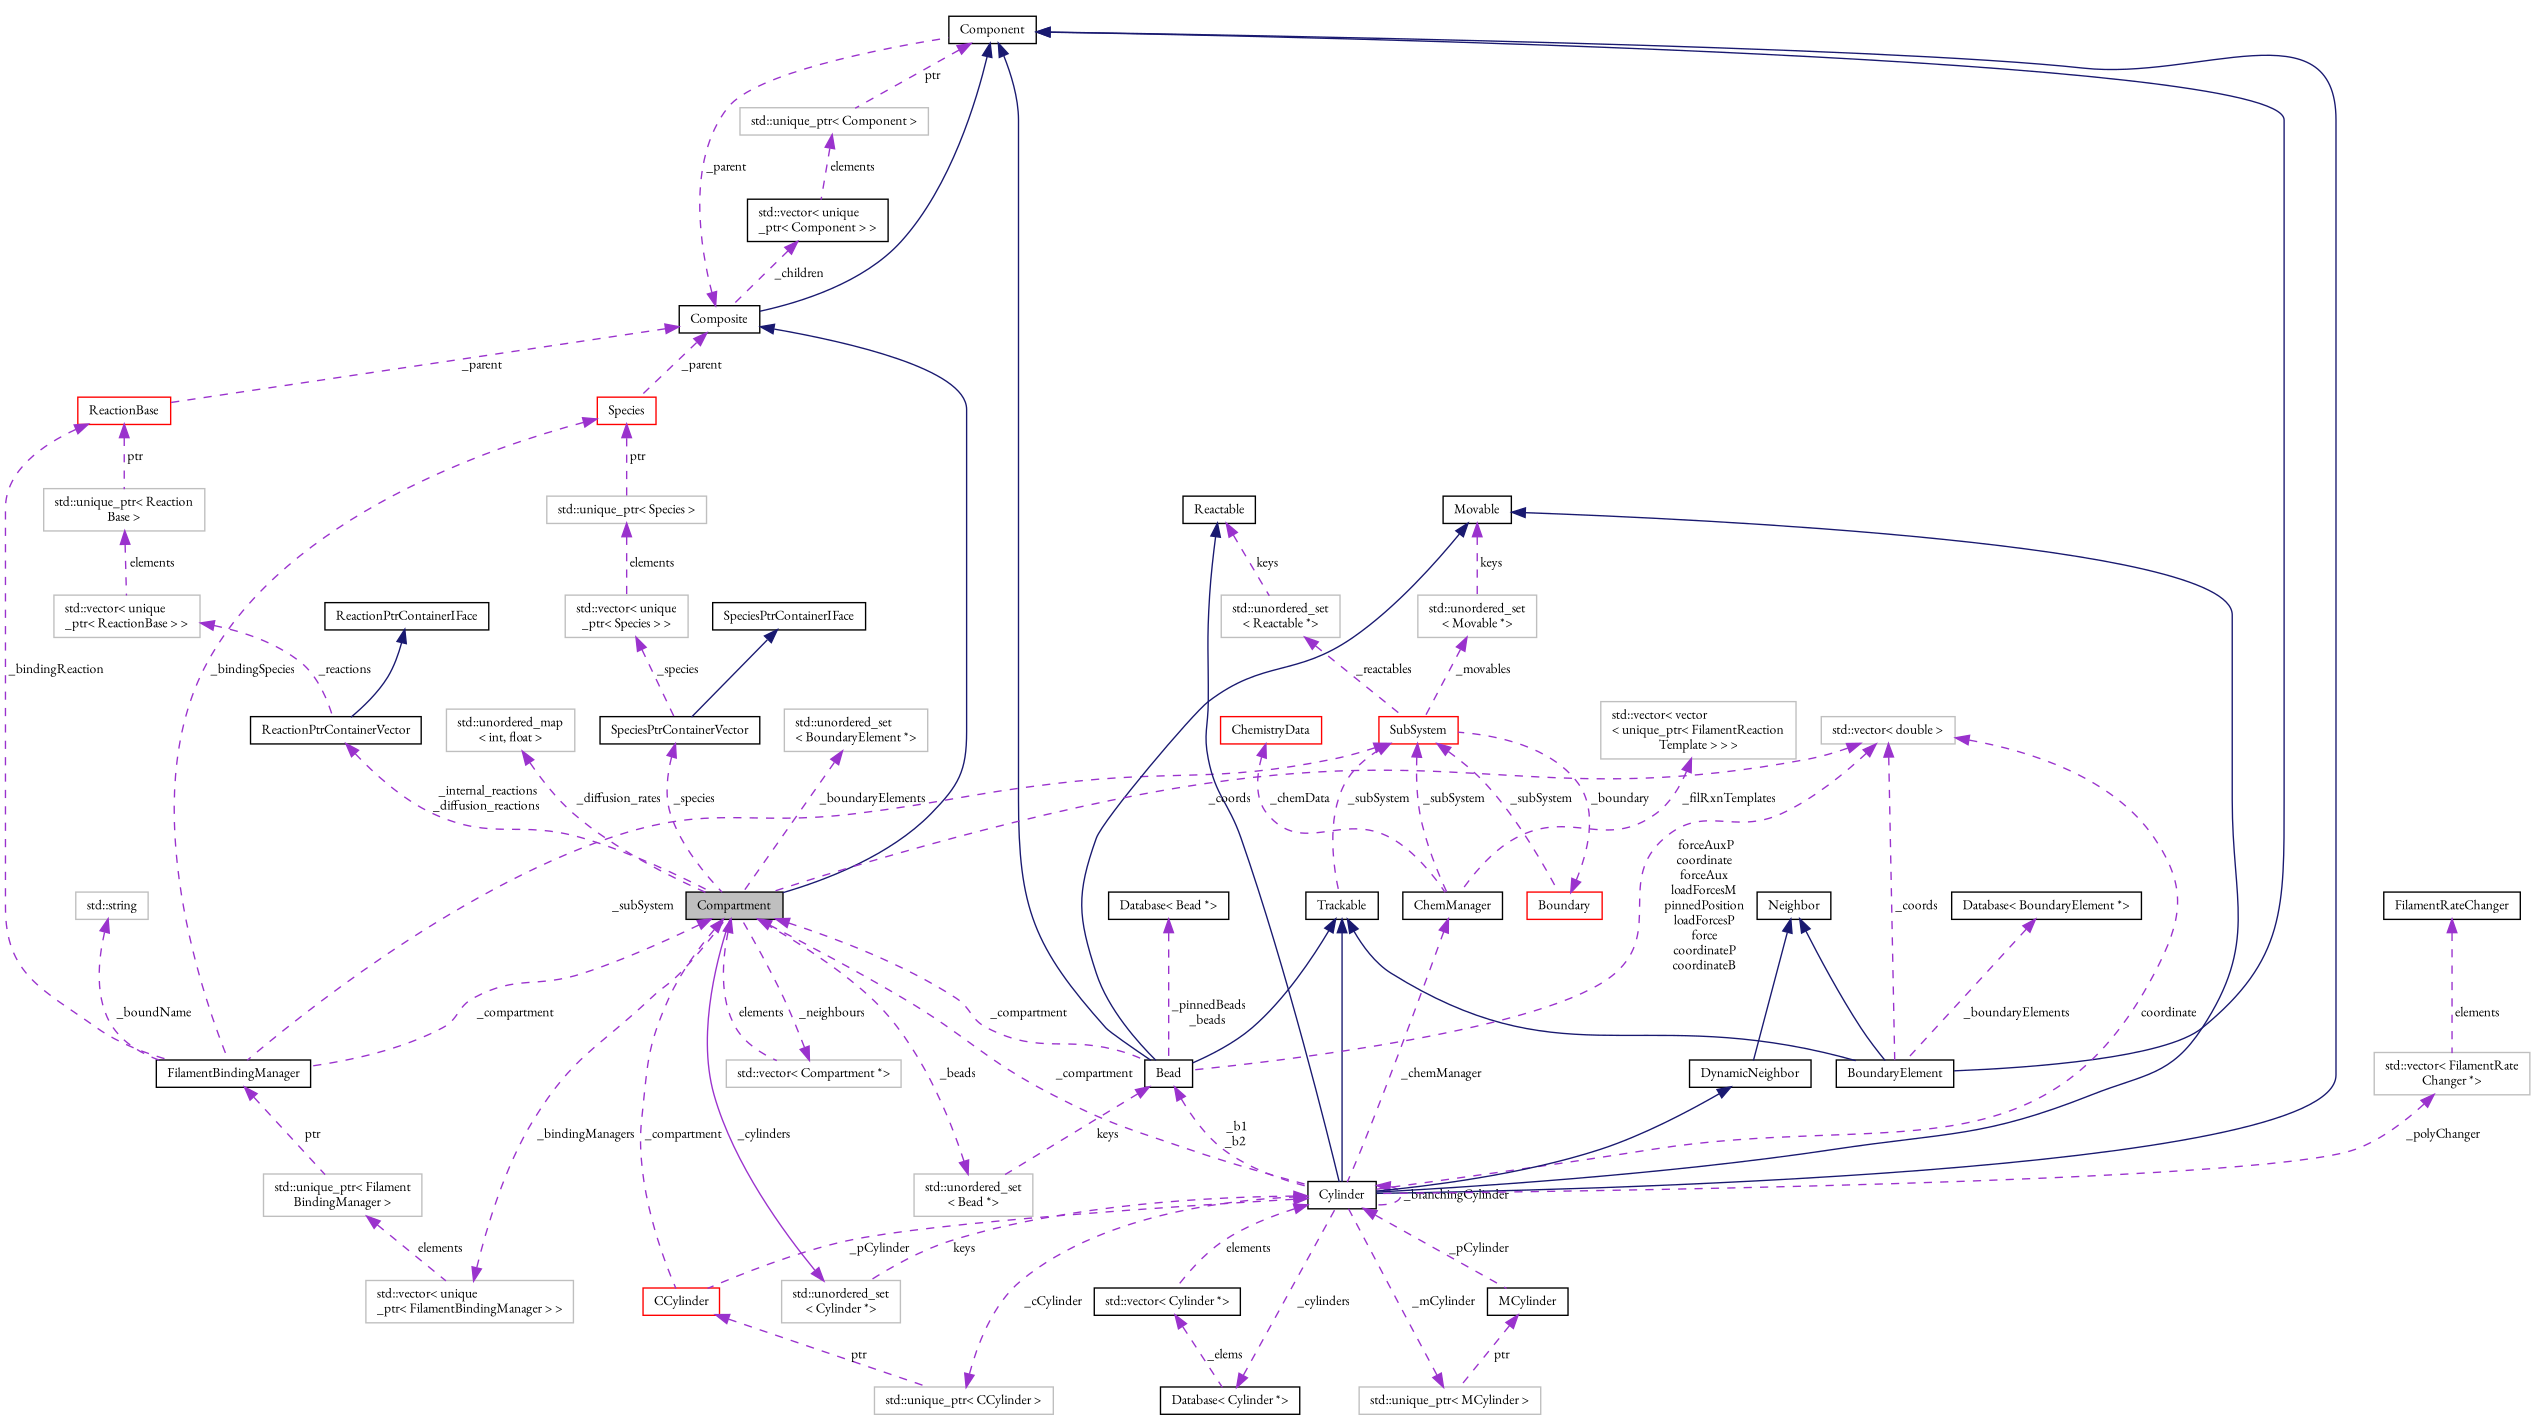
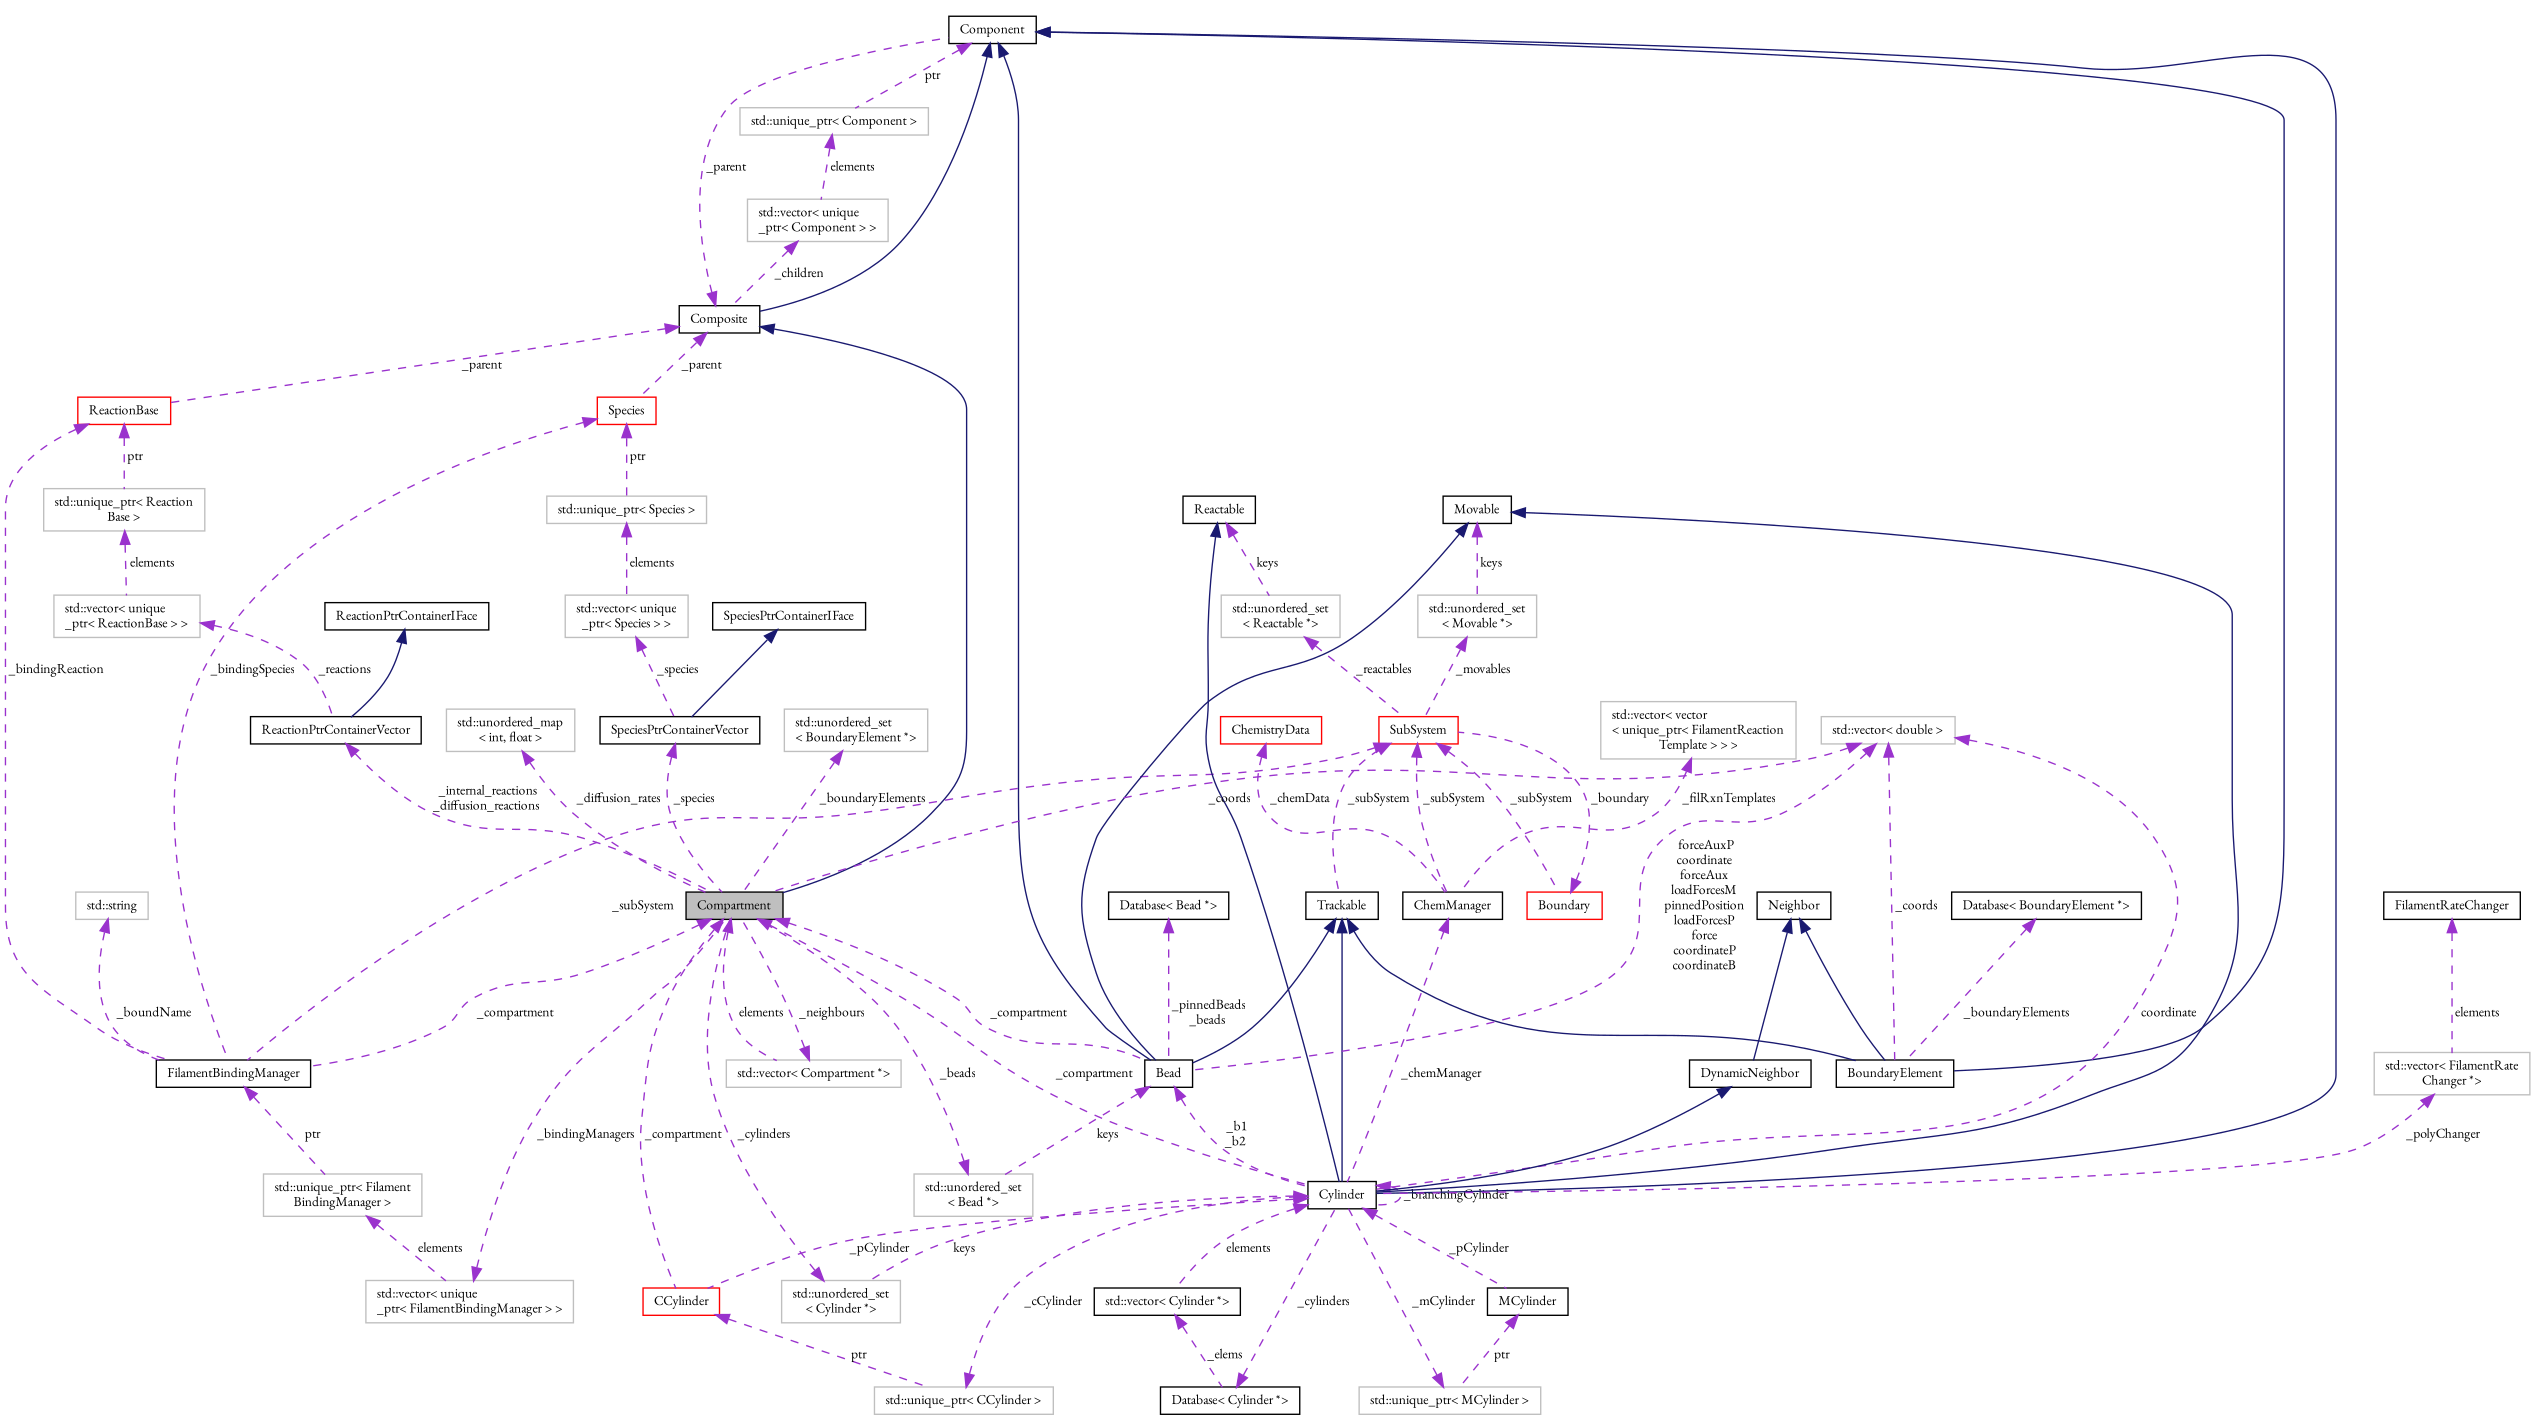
node "std::vector< unique _ptr< Component > >": color black -> grey75
edge "Compartment" -> "std::unordered_set < Cylinder *>": style solid -> dashed
